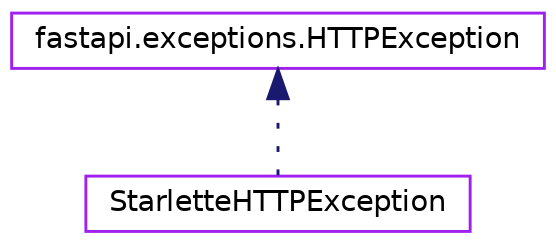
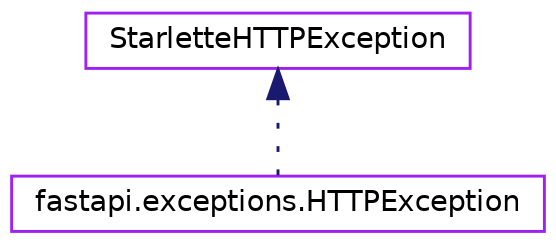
edge "StarletteHTTPException" -> "fastapi.exceptions.HTTPException": reversed
